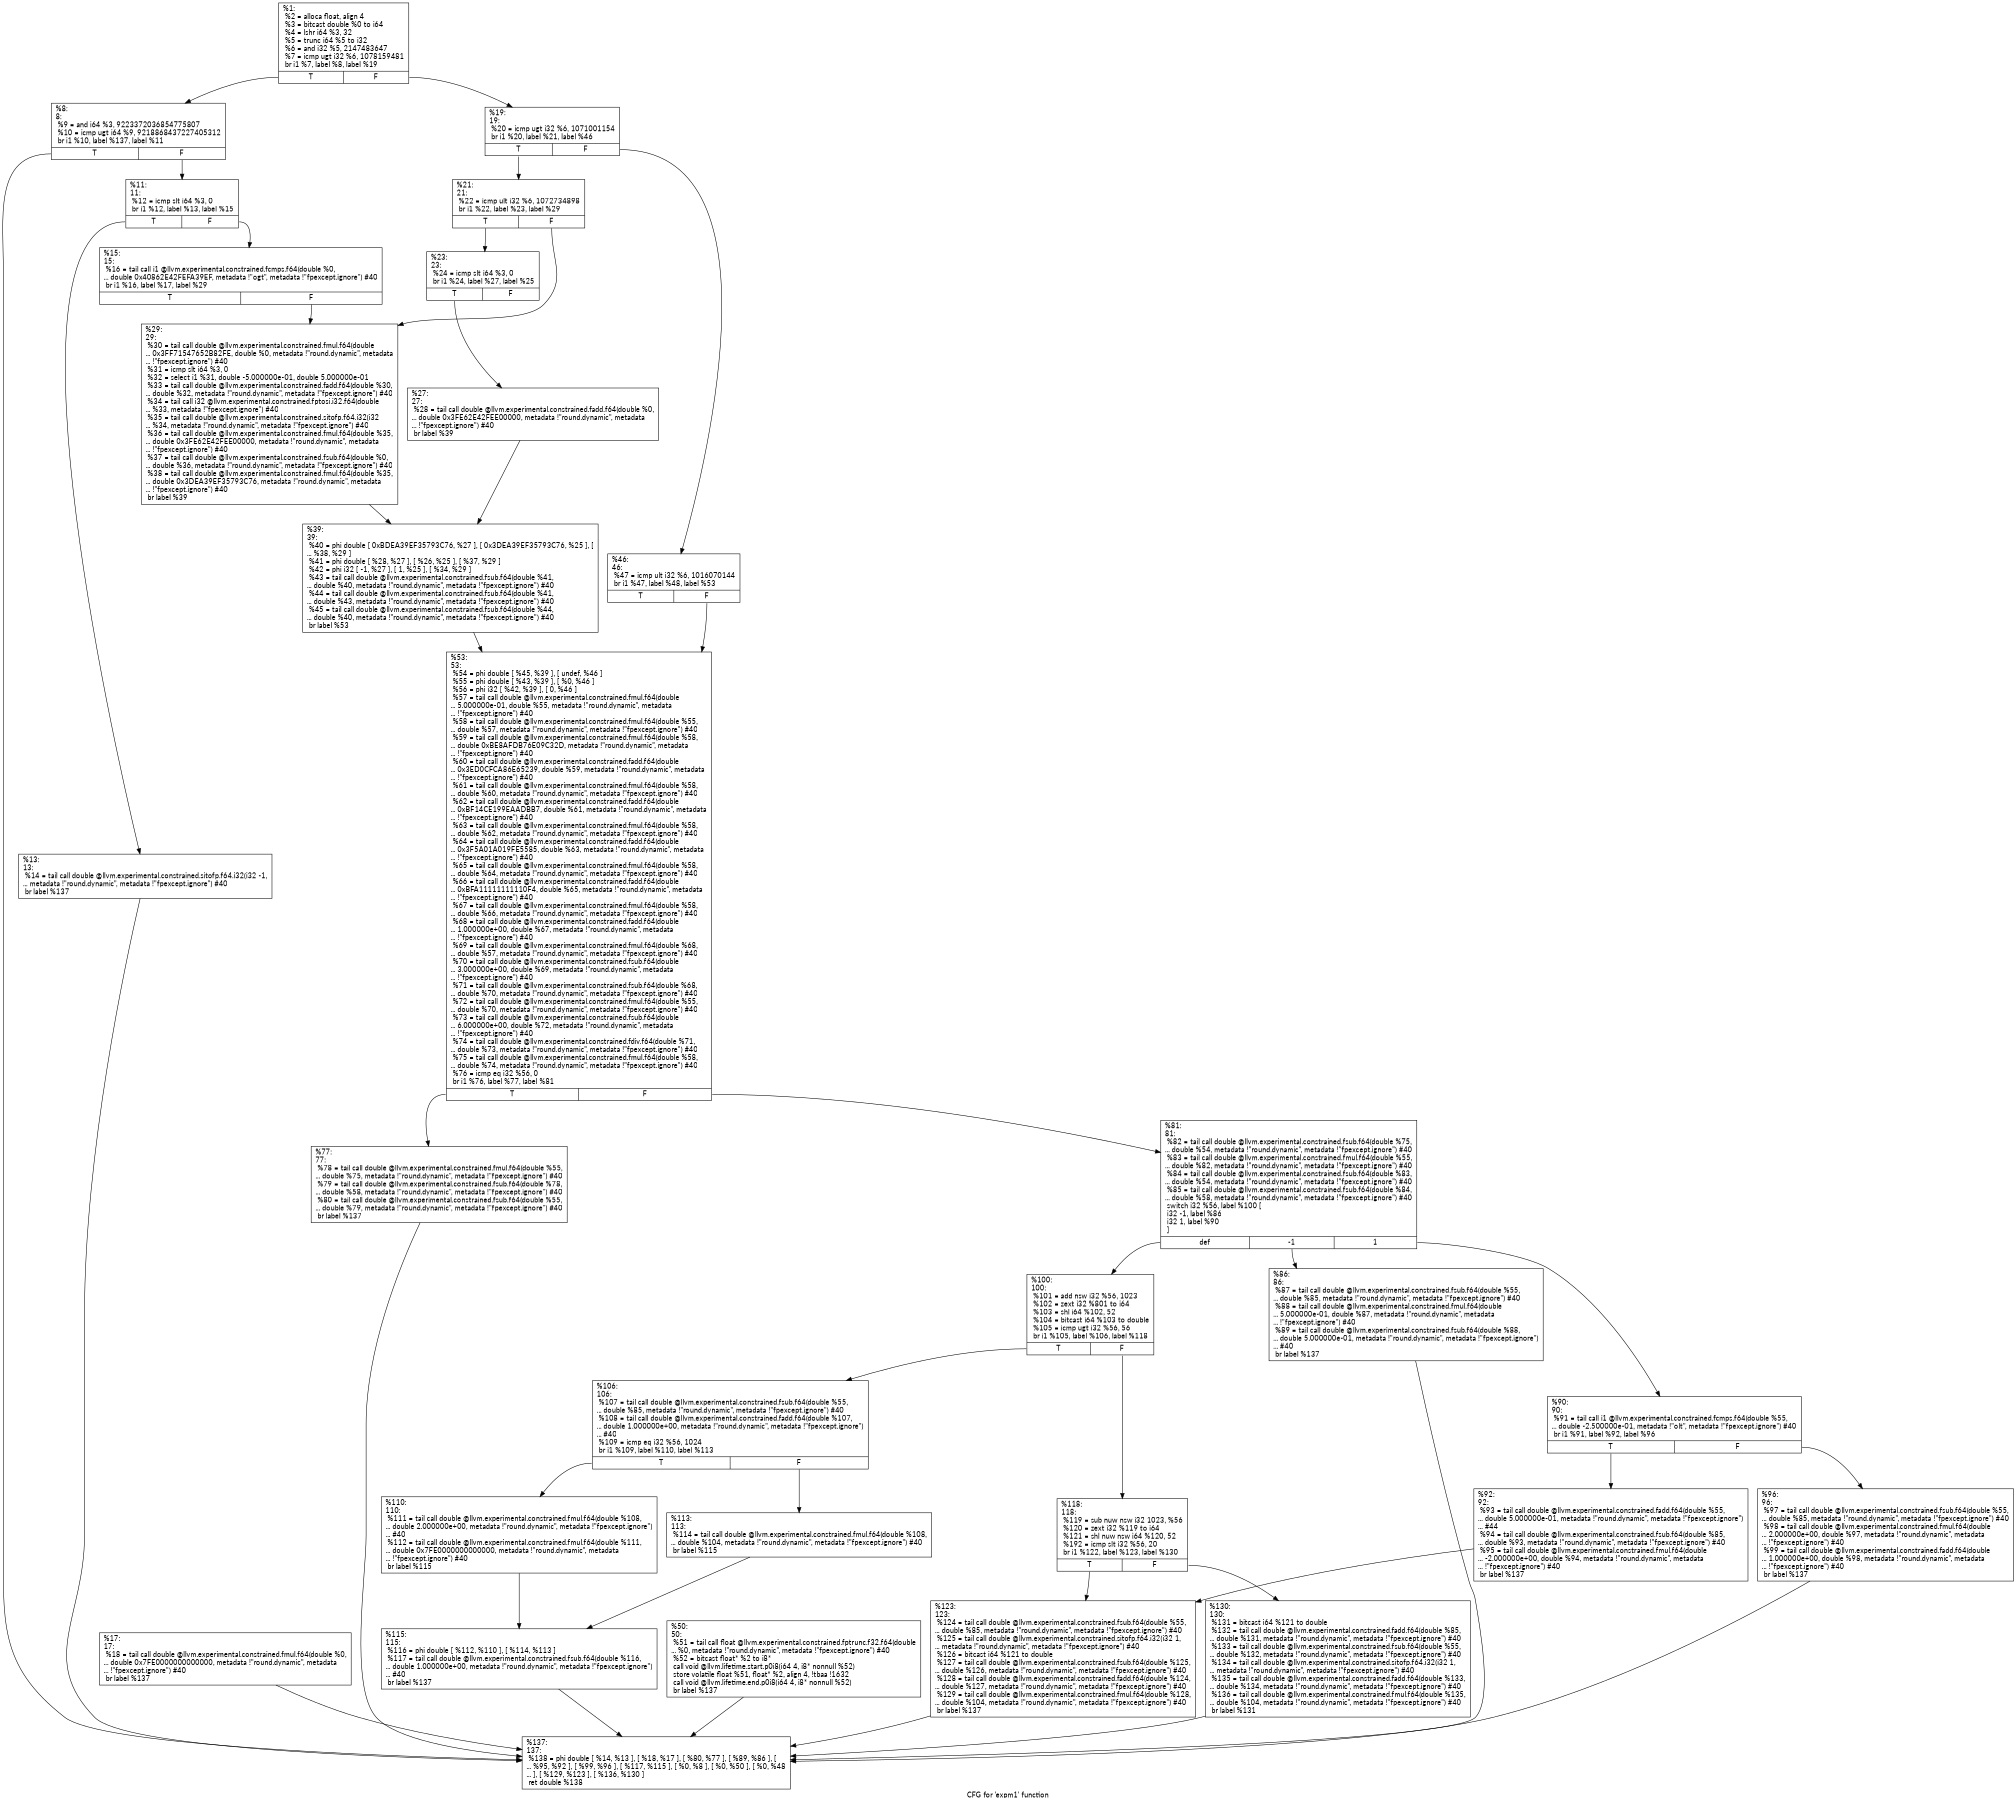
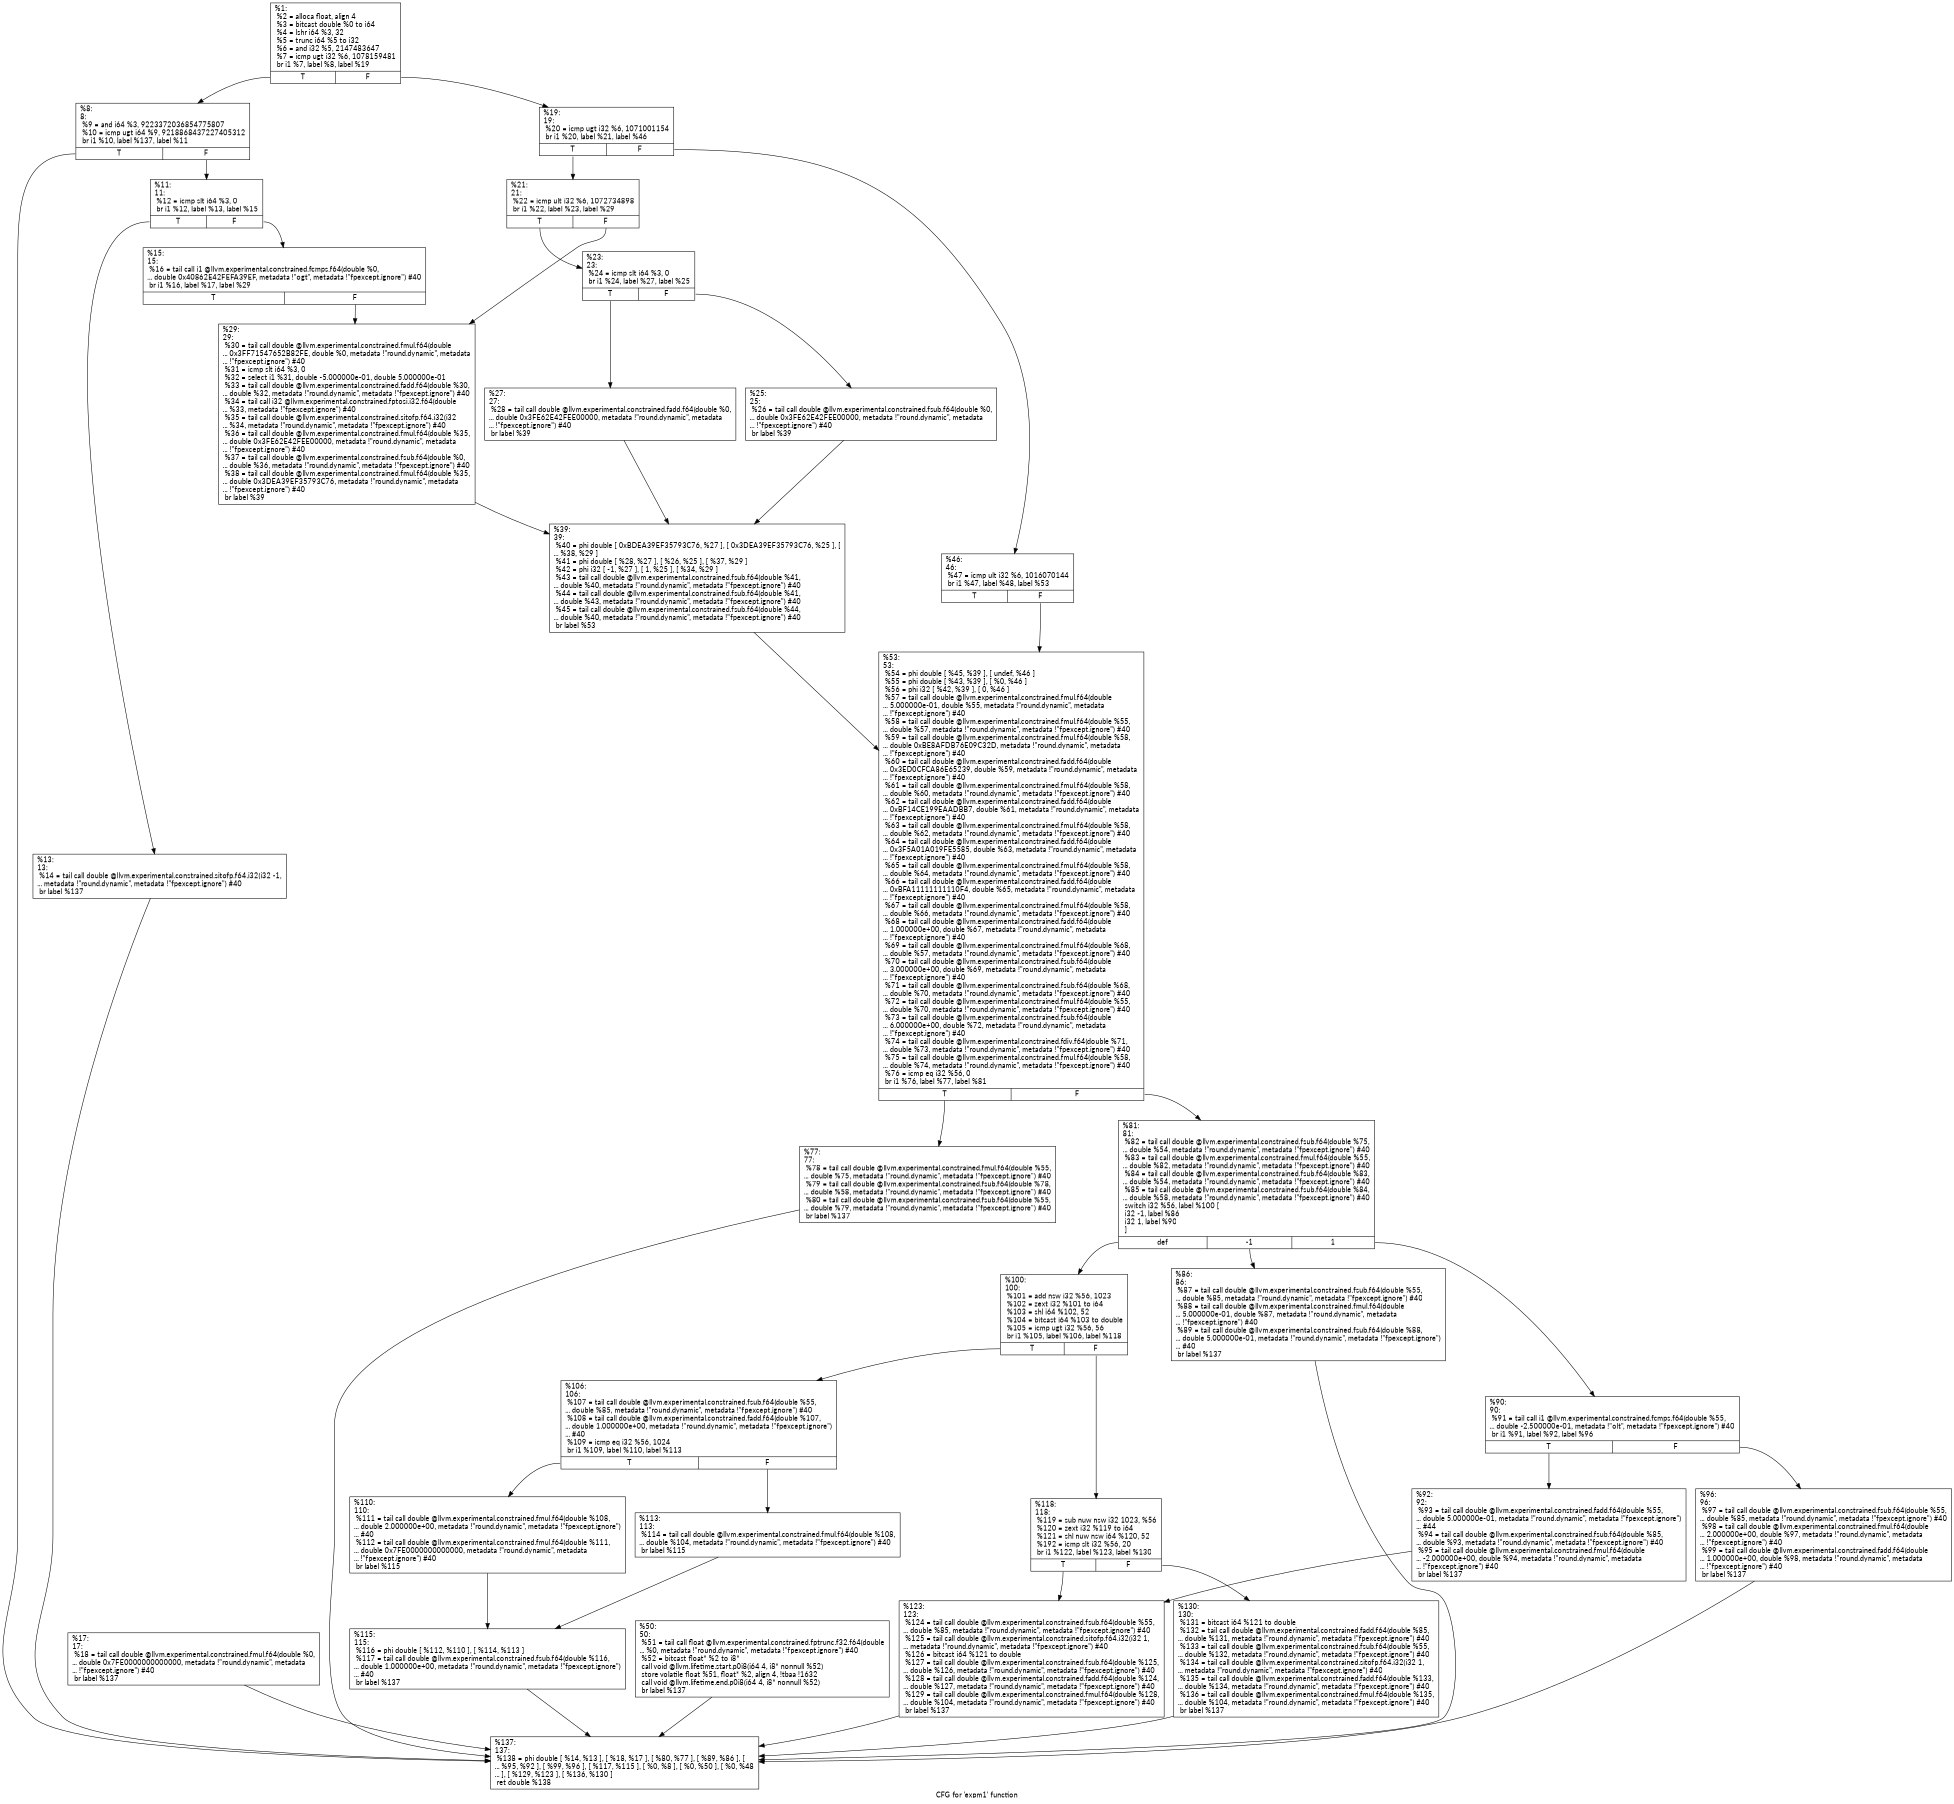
node "%25:": added
node "%100:": text "%102 = zext i32 %801 to i64" -> "%102 = zext i32 %101 to i64"
node "%130:": text "br label %131" -> "br label %137"
